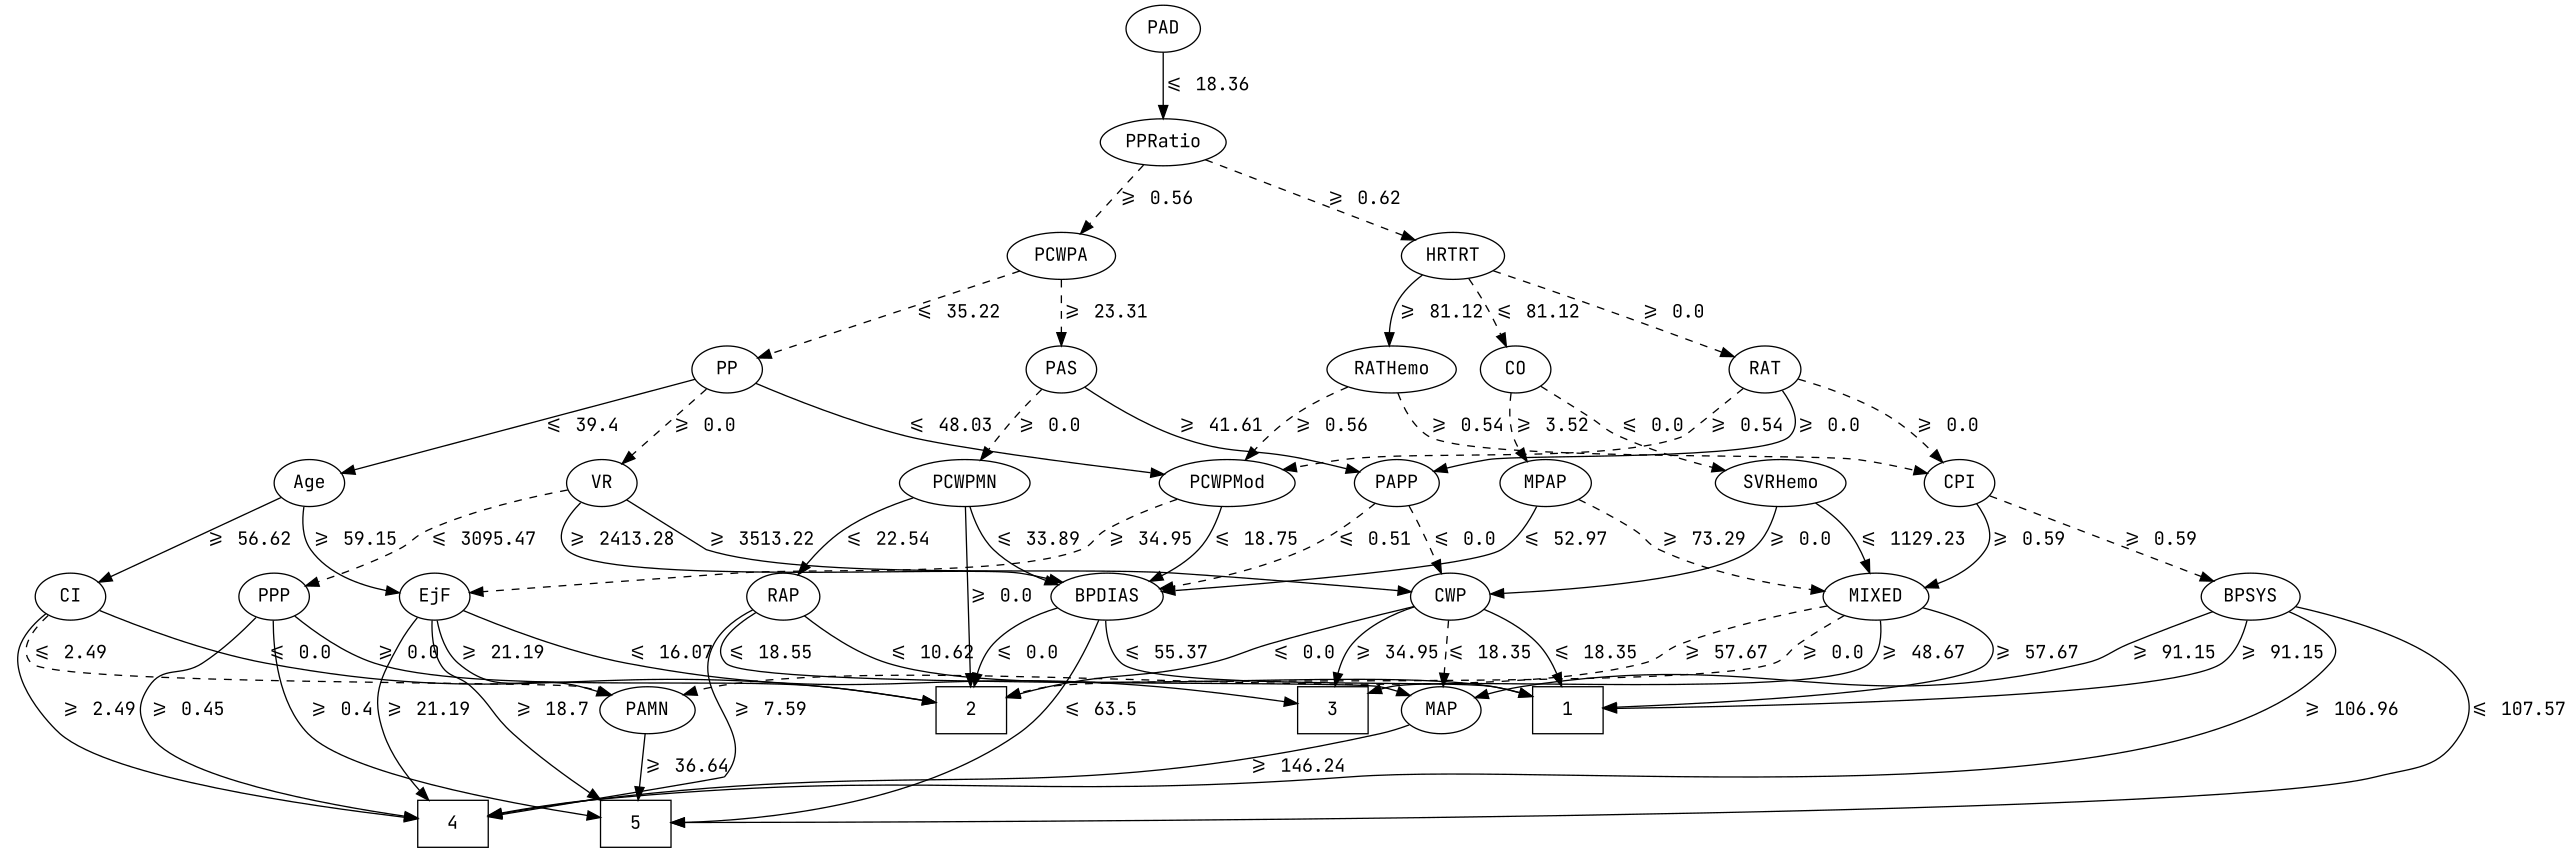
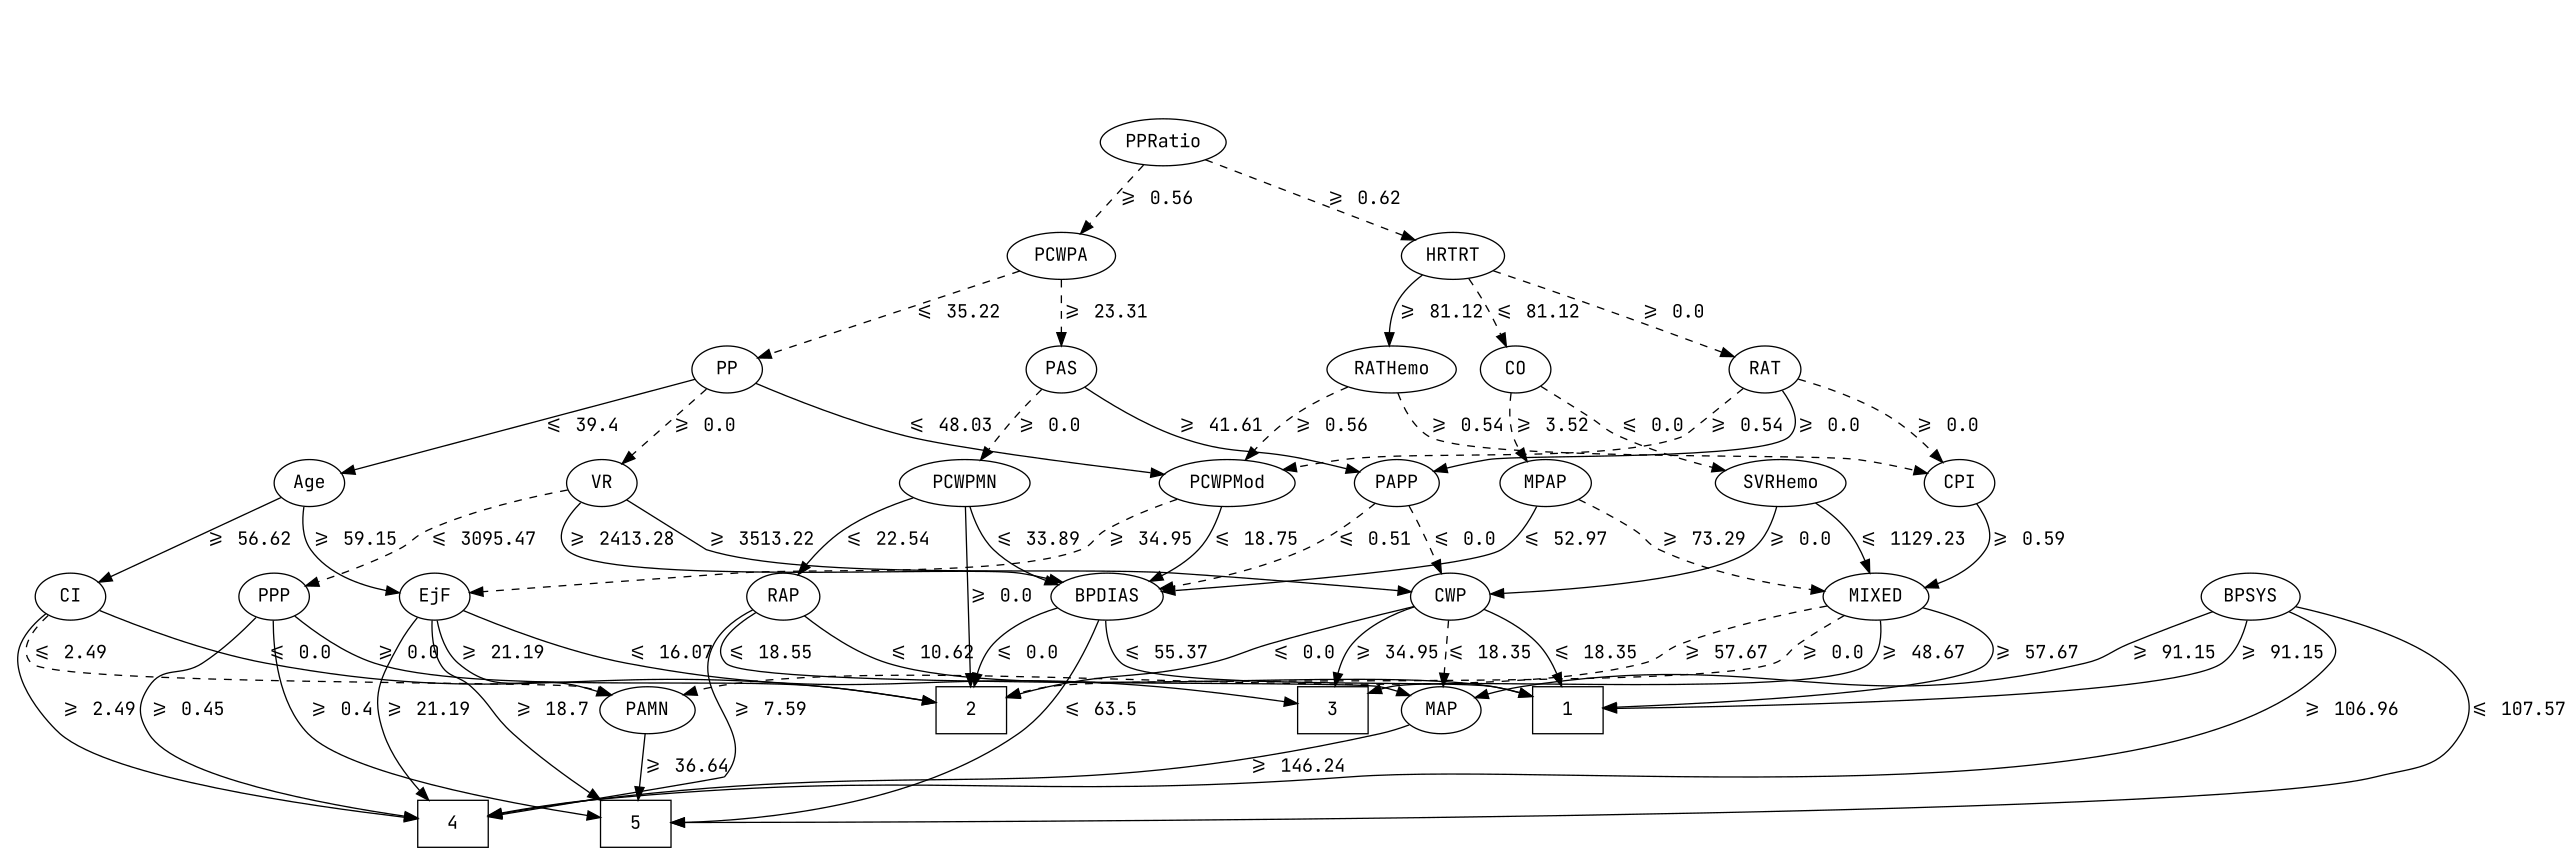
node "PAD": removed
edge "CPI" -> "BPSYS": removed, label ">= 0.59"
